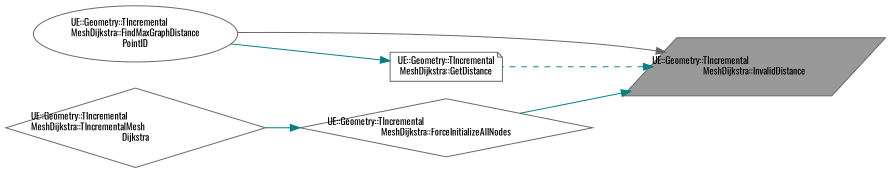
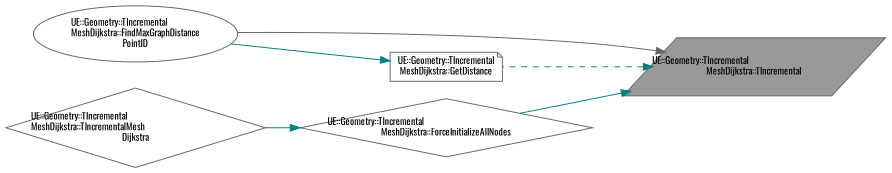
node "UE::Geometry::TIncremental MeshDijkstra::InvalidDistance": label "UE::Geometry::TIncremental MeshDijkstra::InvalidDistance" -> "UE::Geometry::TIncremental MeshDijkstra::TIncremental"
